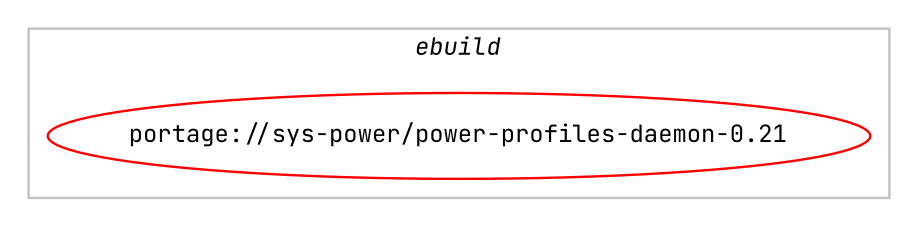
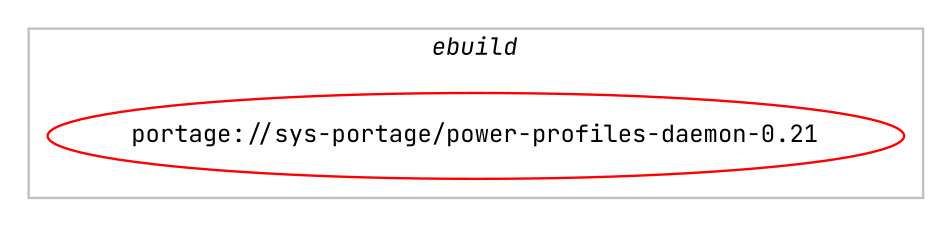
node "portage://sys-power/power-profiles-daemon-0.21": label "portage://sys-power/power-profiles-daemon-0.21" -> "portage://sys-portage/power-profiles-daemon-0.21"
